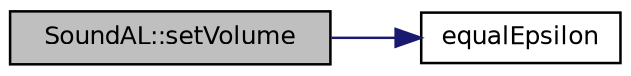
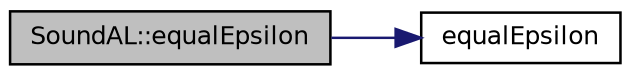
node "SoundAL::setVolume": label "SoundAL::setVolume" -> "SoundAL::equalEpsilon"
